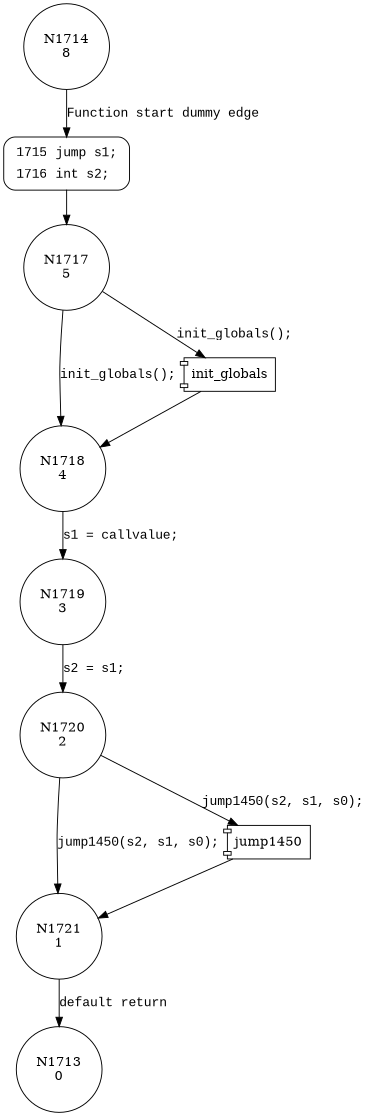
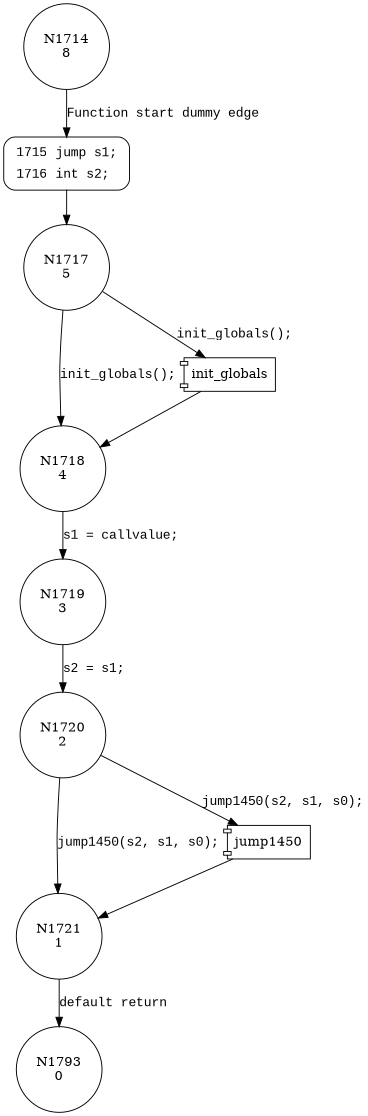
node "N1713 0": label "N1713 0" -> "N1793 0"
